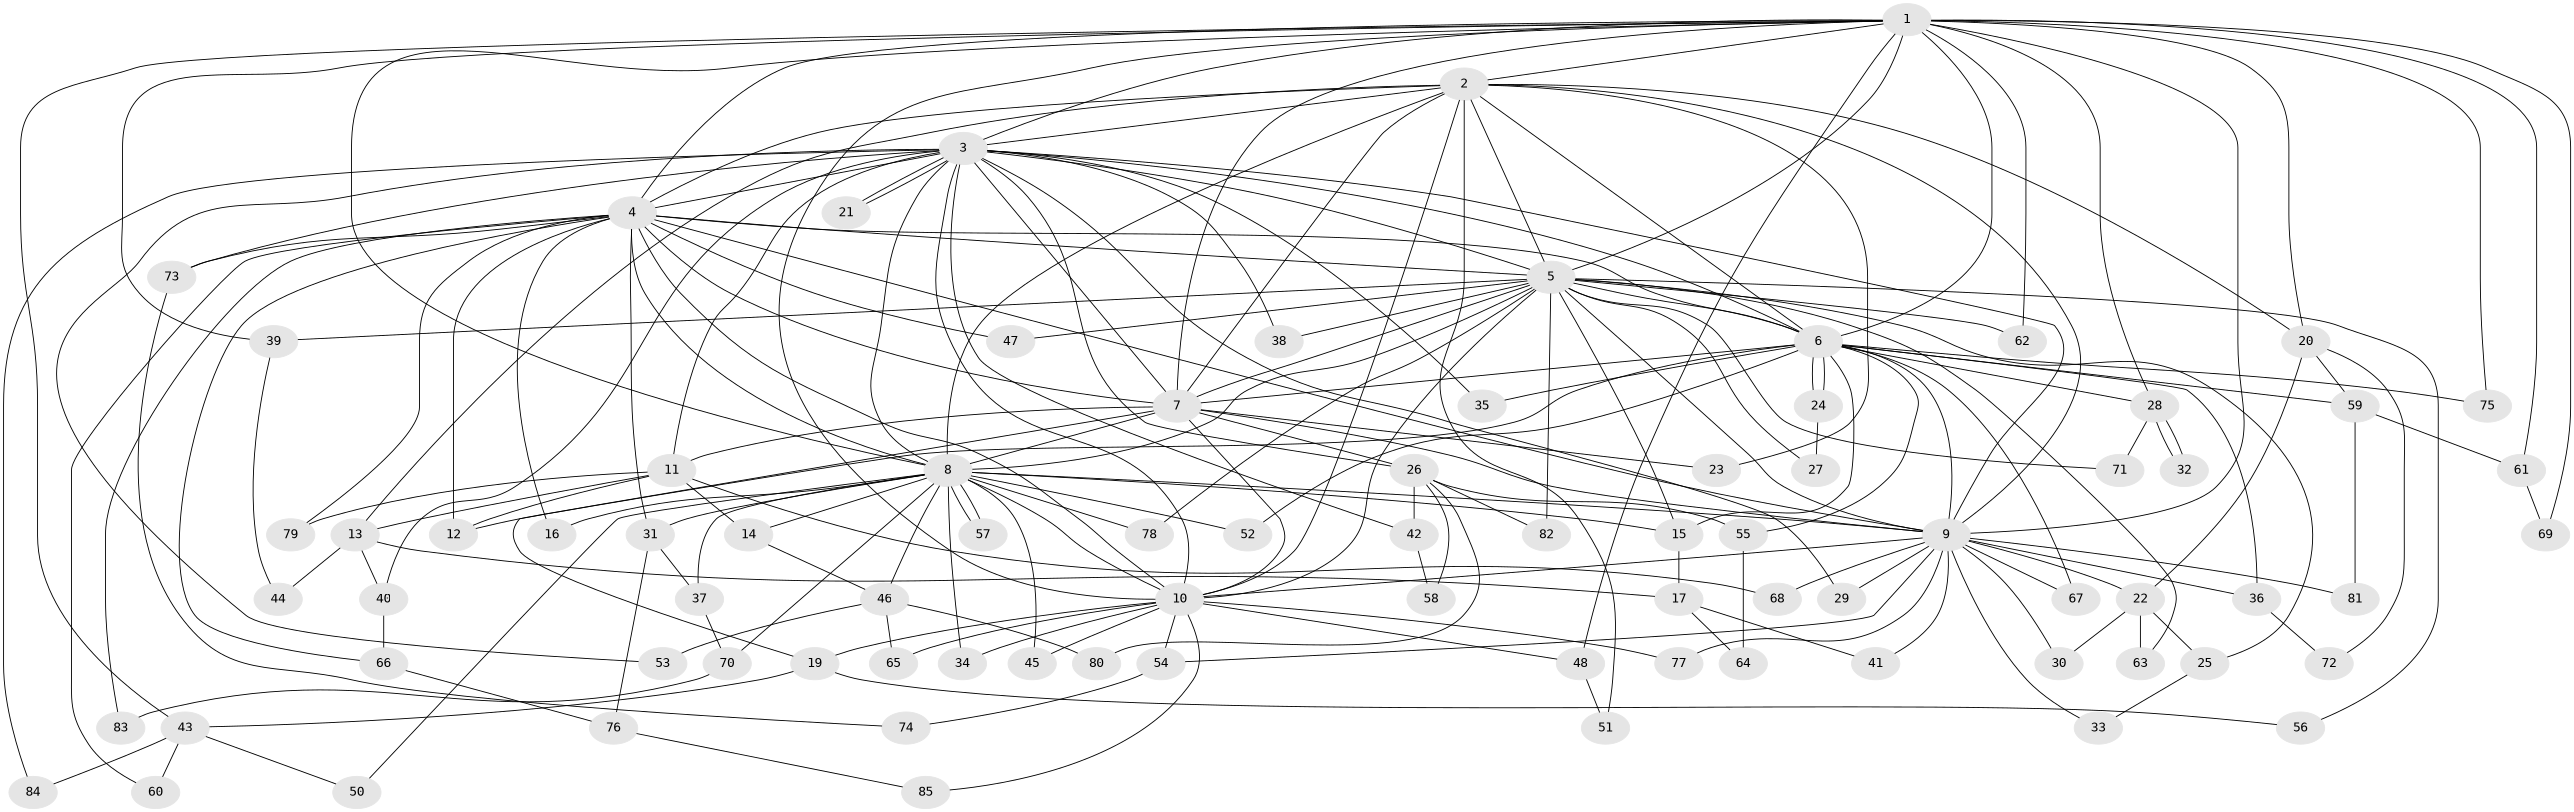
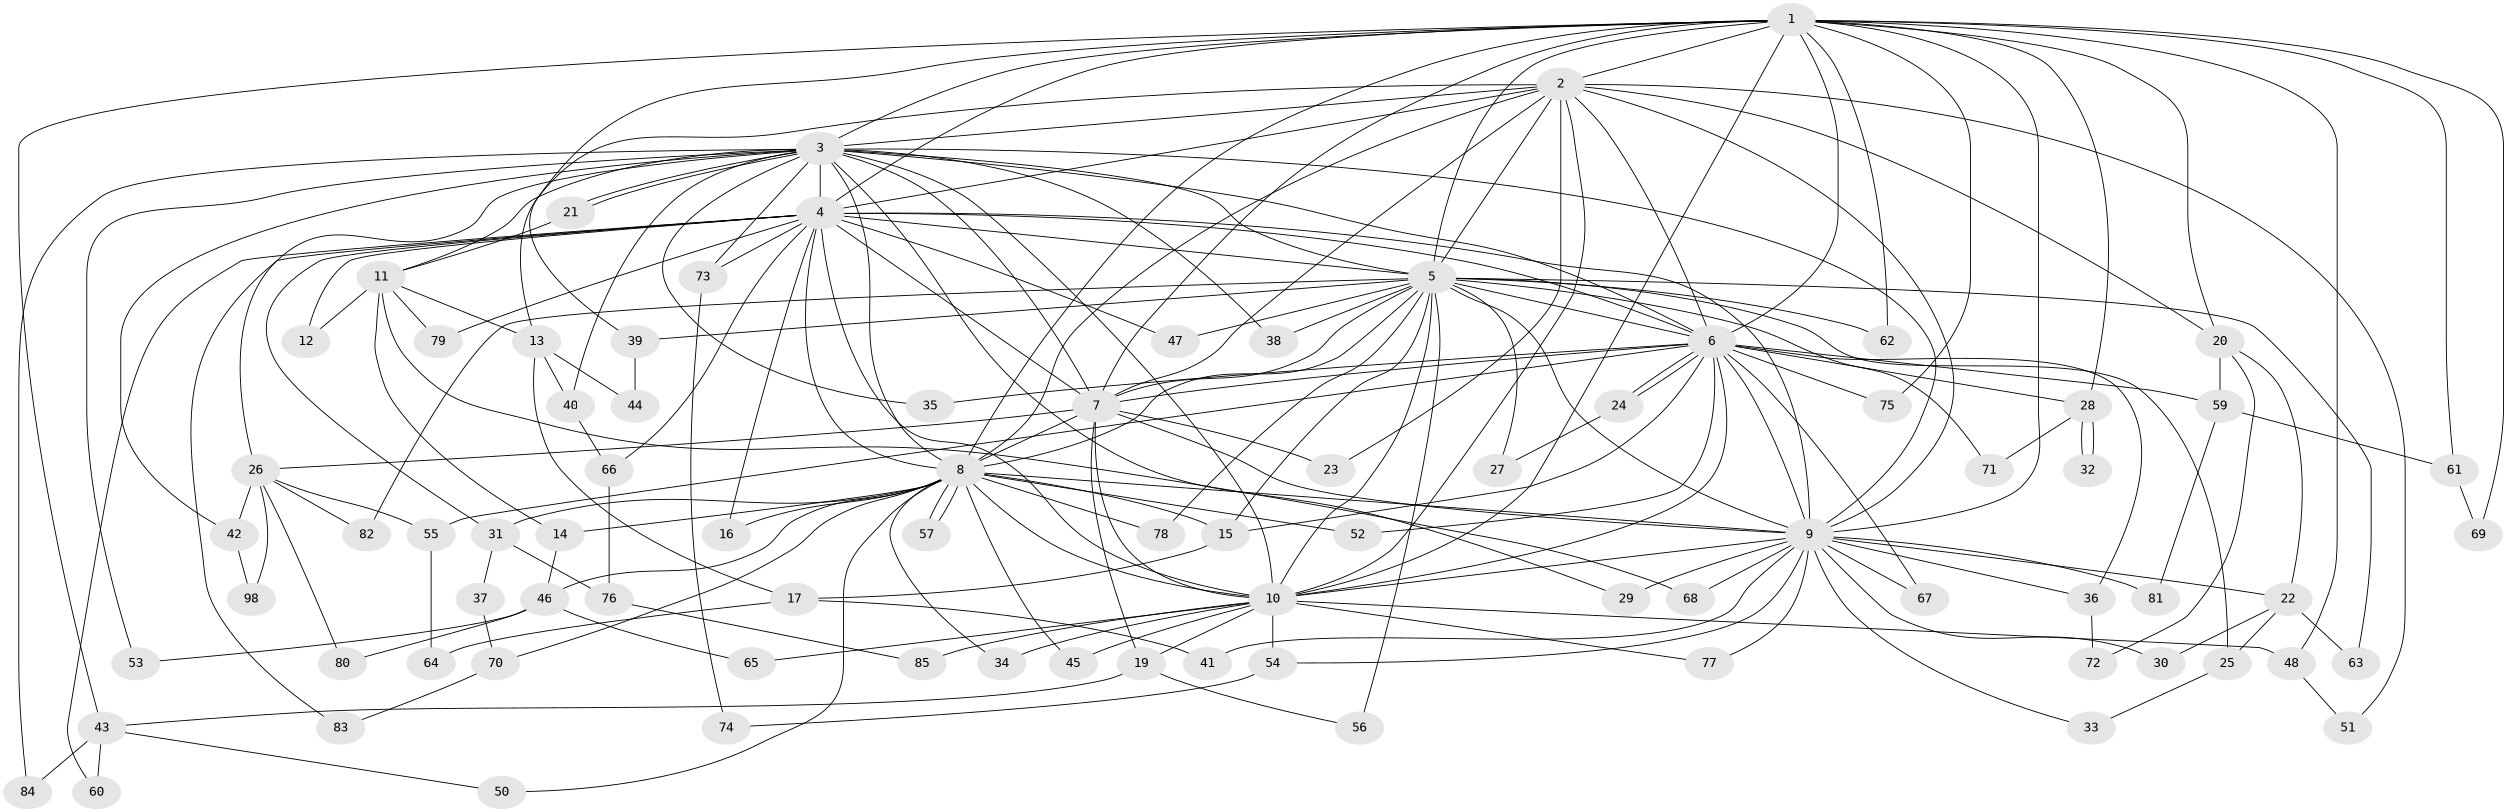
edge "7" -- "11": now "21" -- "11"
edge "6" -- "12": now "6" -- "10"
edge "8" -- "37": removed
node "58": label "58" -> "98"
